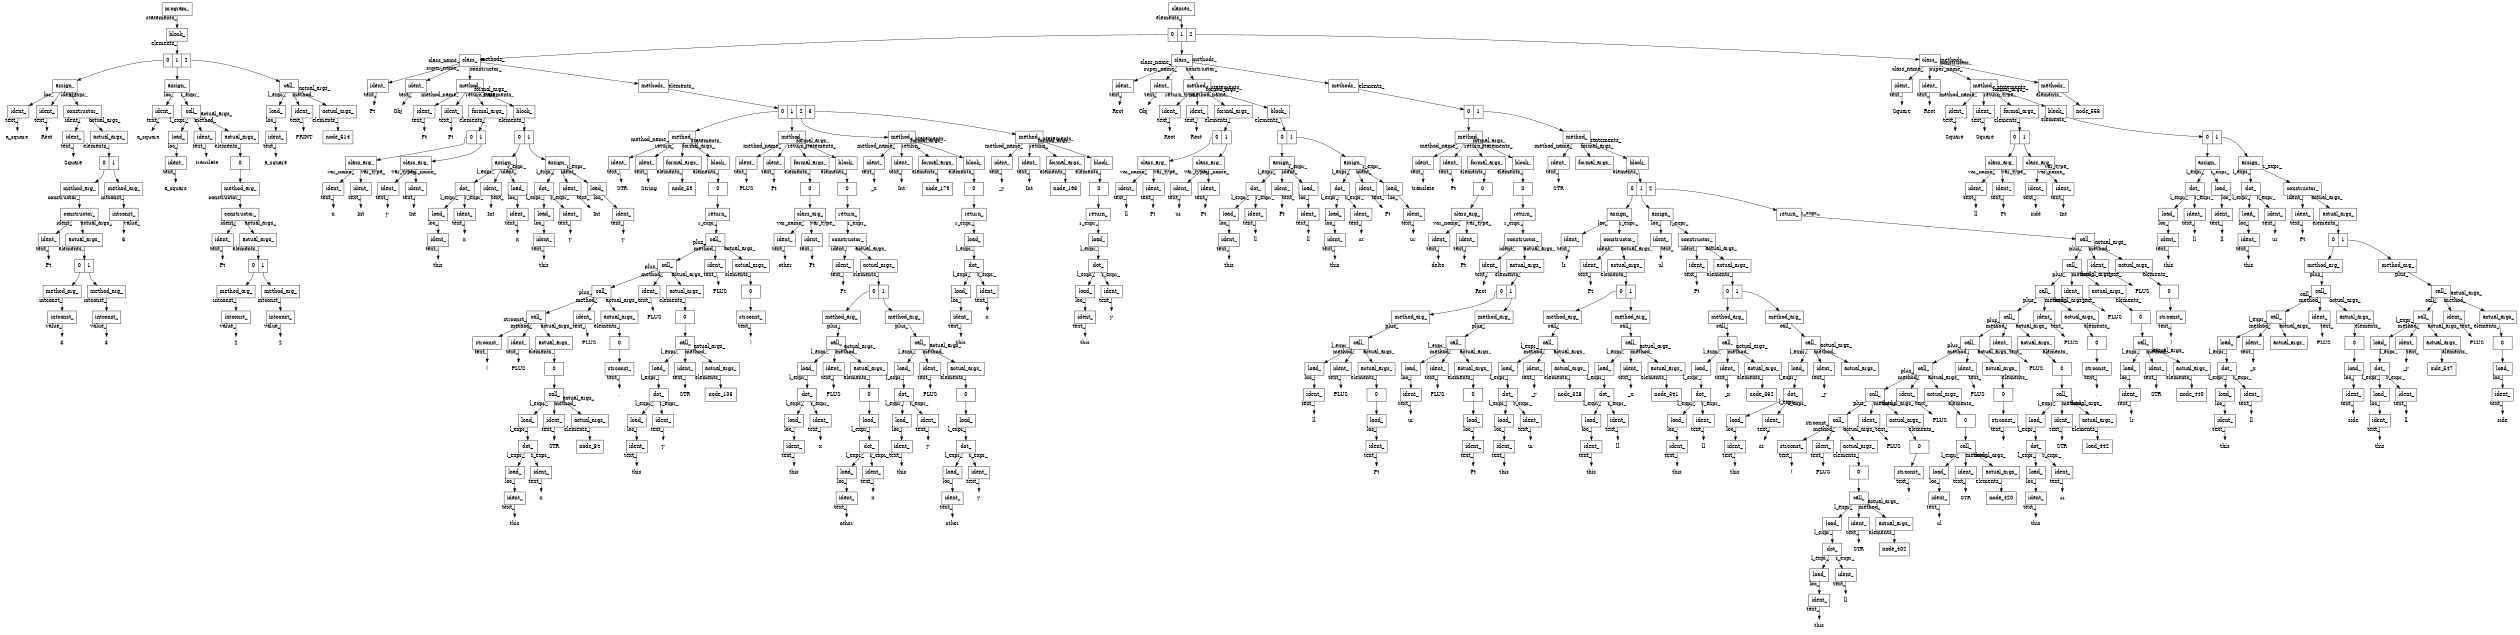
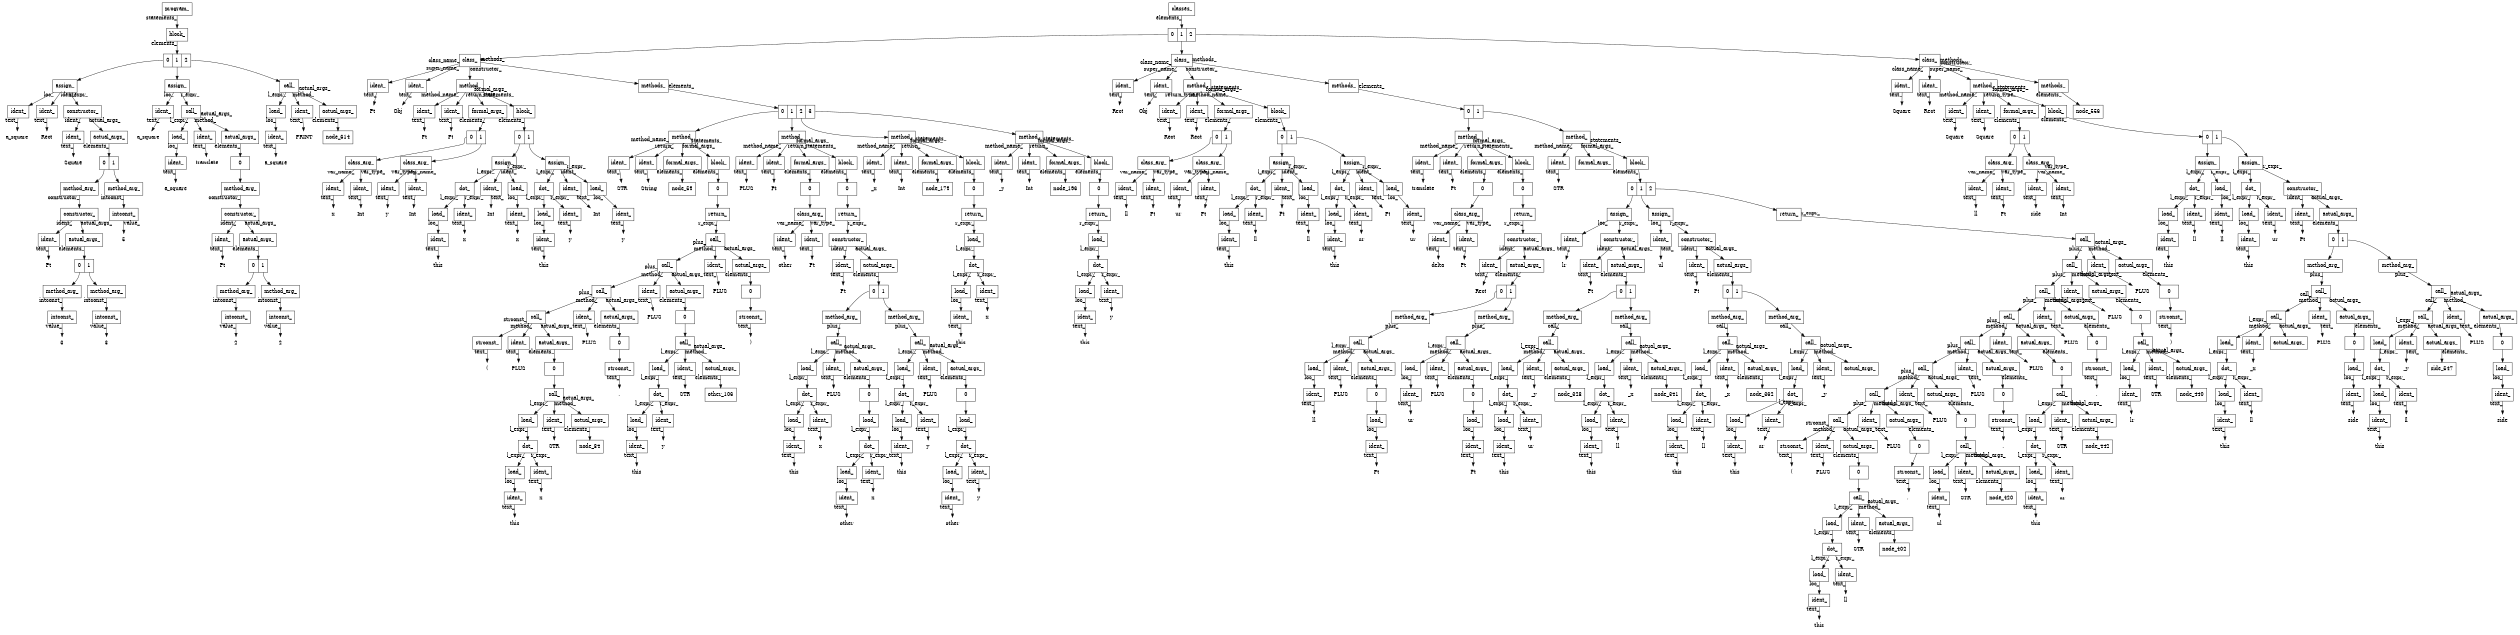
node "6": label "6" -> "5"
node "node_106": label "node_106" -> "other_106"
node "load_442": label "load_442" -> "node_442"
